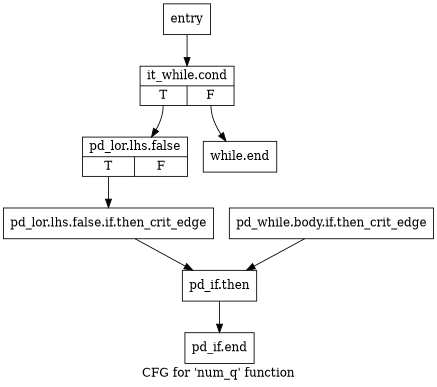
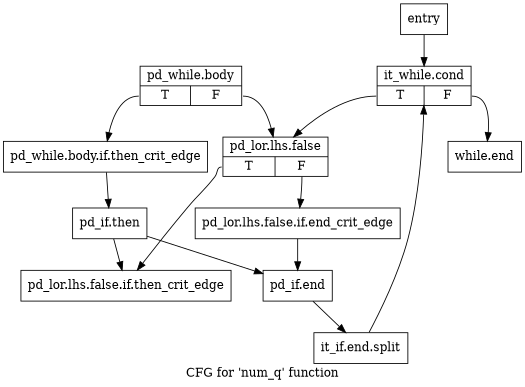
node "pd_while.body": added
node "pd_lor.lhs.false.if.end_crit_edge": added
edge "pd_lor.lhs.false.if.then_crit_edge" -> "pd_if.then": reversed
node "it_if.end.split": added
